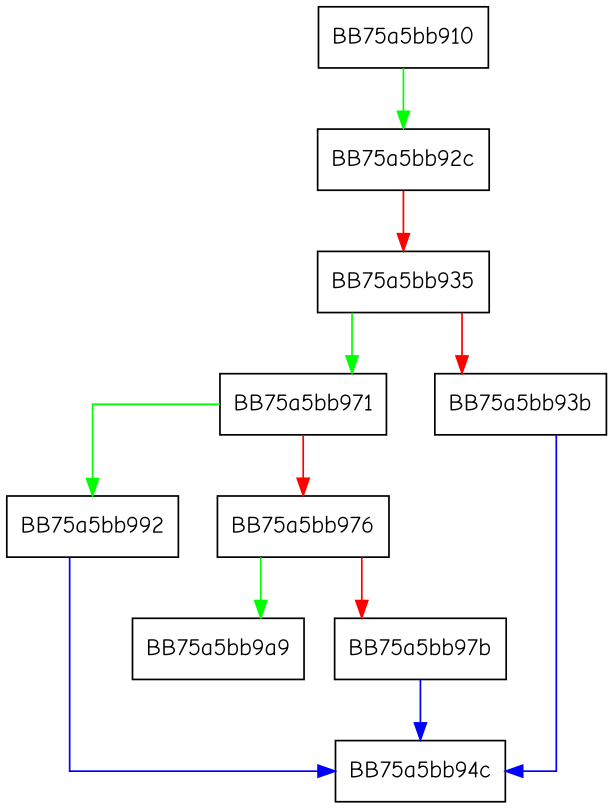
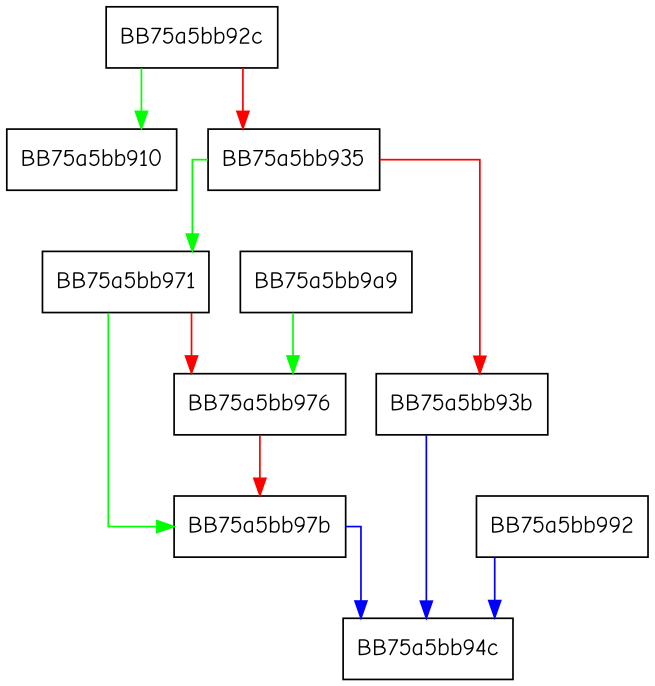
edge "BB75a5bb910" -> "BB75a5bb92c": reversed
edge "BB75a5bb971" -> "BB75a5bb992": now "BB75a5bb971" -> "BB75a5bb97b"
edge "BB75a5bb976" -> "BB75a5bb9a9": reversed
